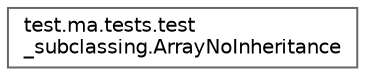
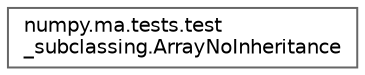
node "test.ma.tests.test _subclassing.ArrayNoInheritance": label "test.ma.tests.test _subclassing.ArrayNoInheritance" -> "numpy.ma.tests.test _subclassing.ArrayNoInheritance"
